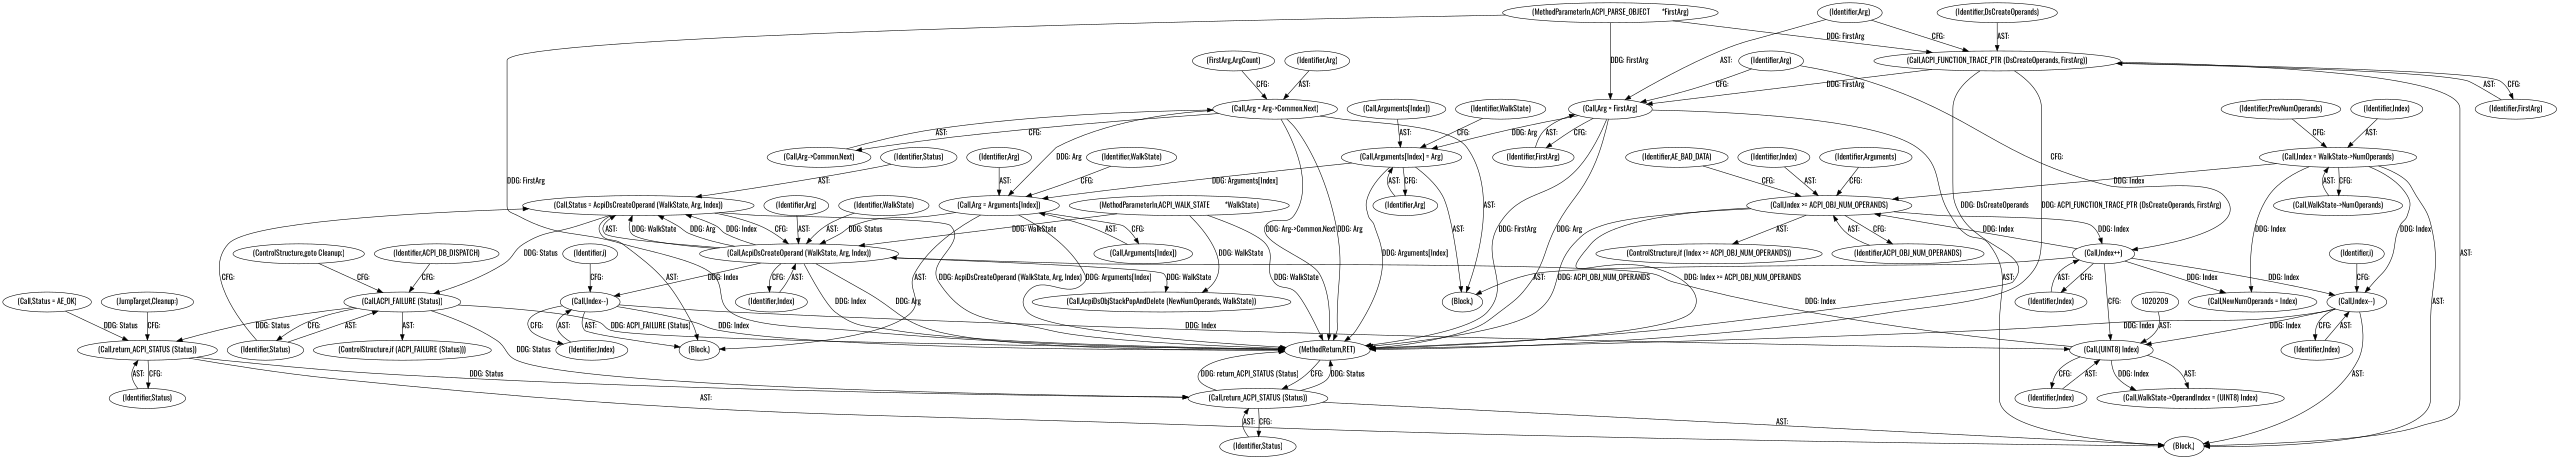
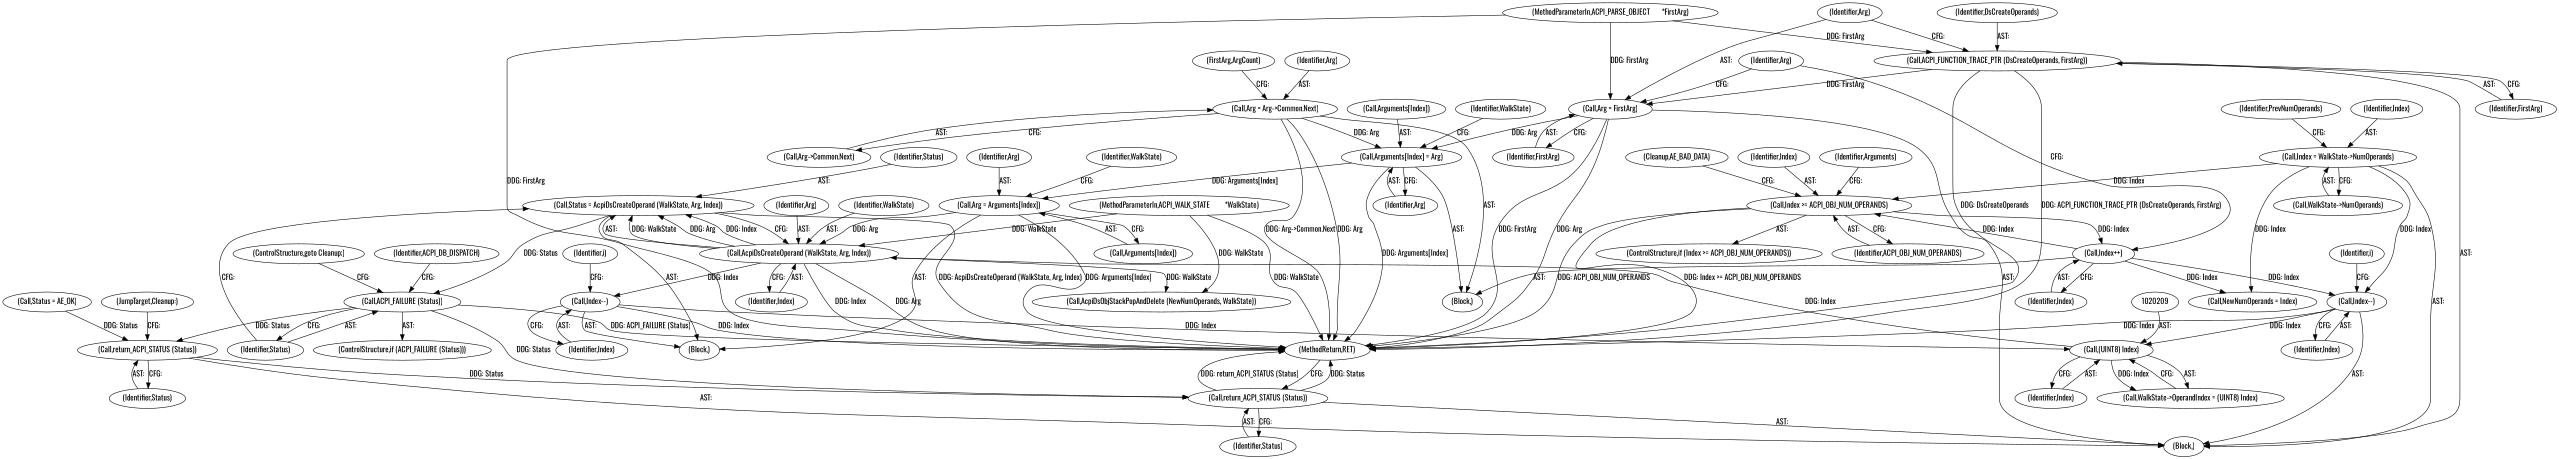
edge "(Call,Arg = Arg->Common.Next)" -> "(Call,Arg = Arguments[Index])": now "(Call,Arg = Arg->Common.Next)" -> "(Call,Arguments[Index] = Arg)"
node "(Identifier,AE_BAD_DATA)": label "(Identifier,AE_BAD_DATA)" -> "(Cleanup,AE_BAD_DATA)"
edge "(Call,Arg = Arguments[Index])" -> "(Call,AcpiDsCreateOperand (WalkState, Arg, Index))": label "DDG: Status" -> "DDG: Arg"
edge "(Call,Index++)" -> "(Call,(UINT8) Index)": now "(Call,WalkState->OperandIndex = (UINT8) Index)" -> "(Call,(UINT8) Index)"
